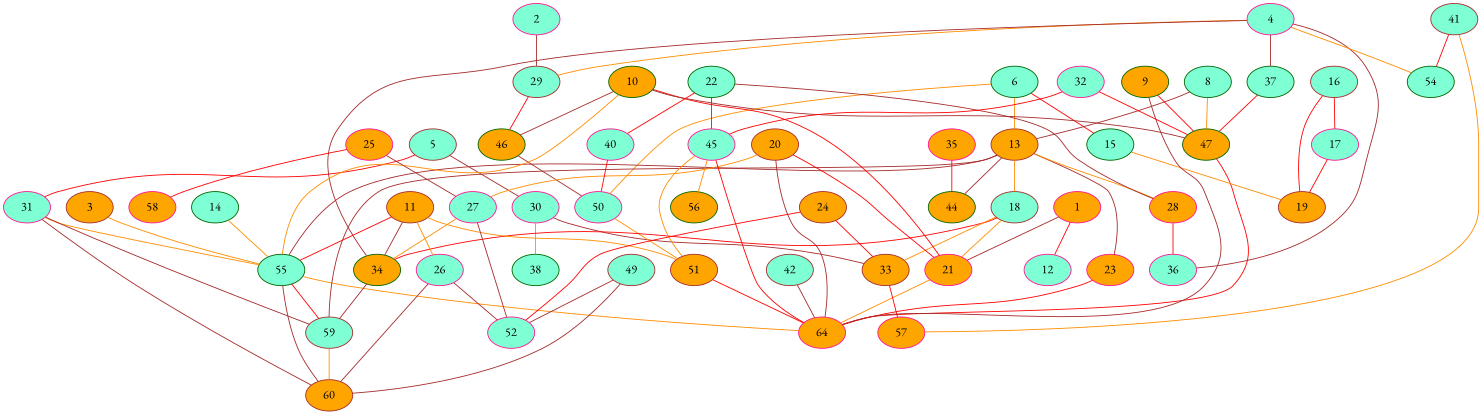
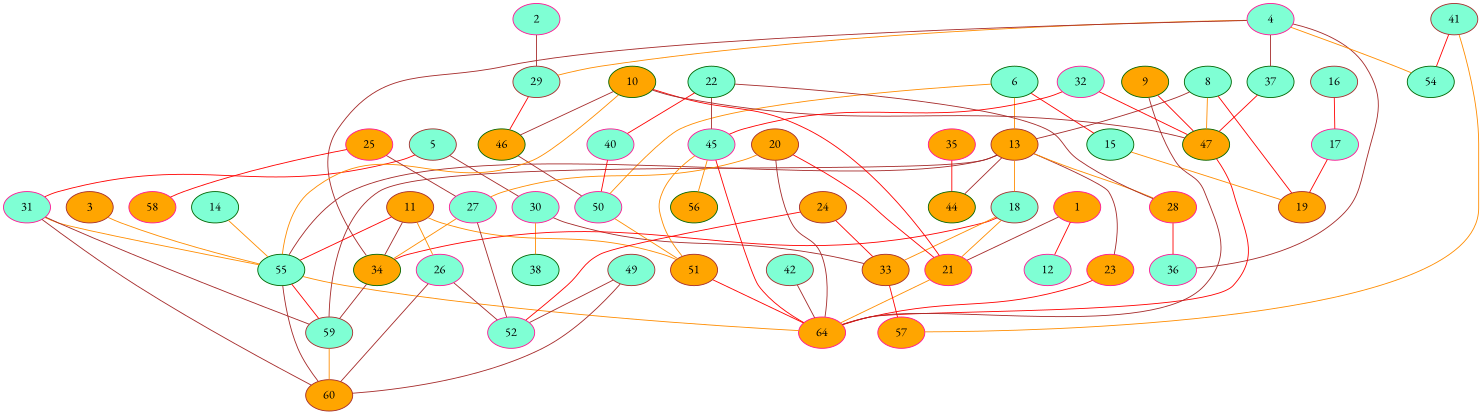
edge "16" -- "19": now "8" -- "19"
